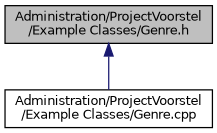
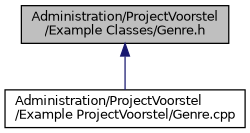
node "Administration/ProjectVoorstel /Example Classes/Genre.cpp": label "Administration/ProjectVoorstel /Example Classes/Genre.cpp" -> "Administration/ProjectVoorstel /Example ProjectVoorstel/Genre.cpp"
